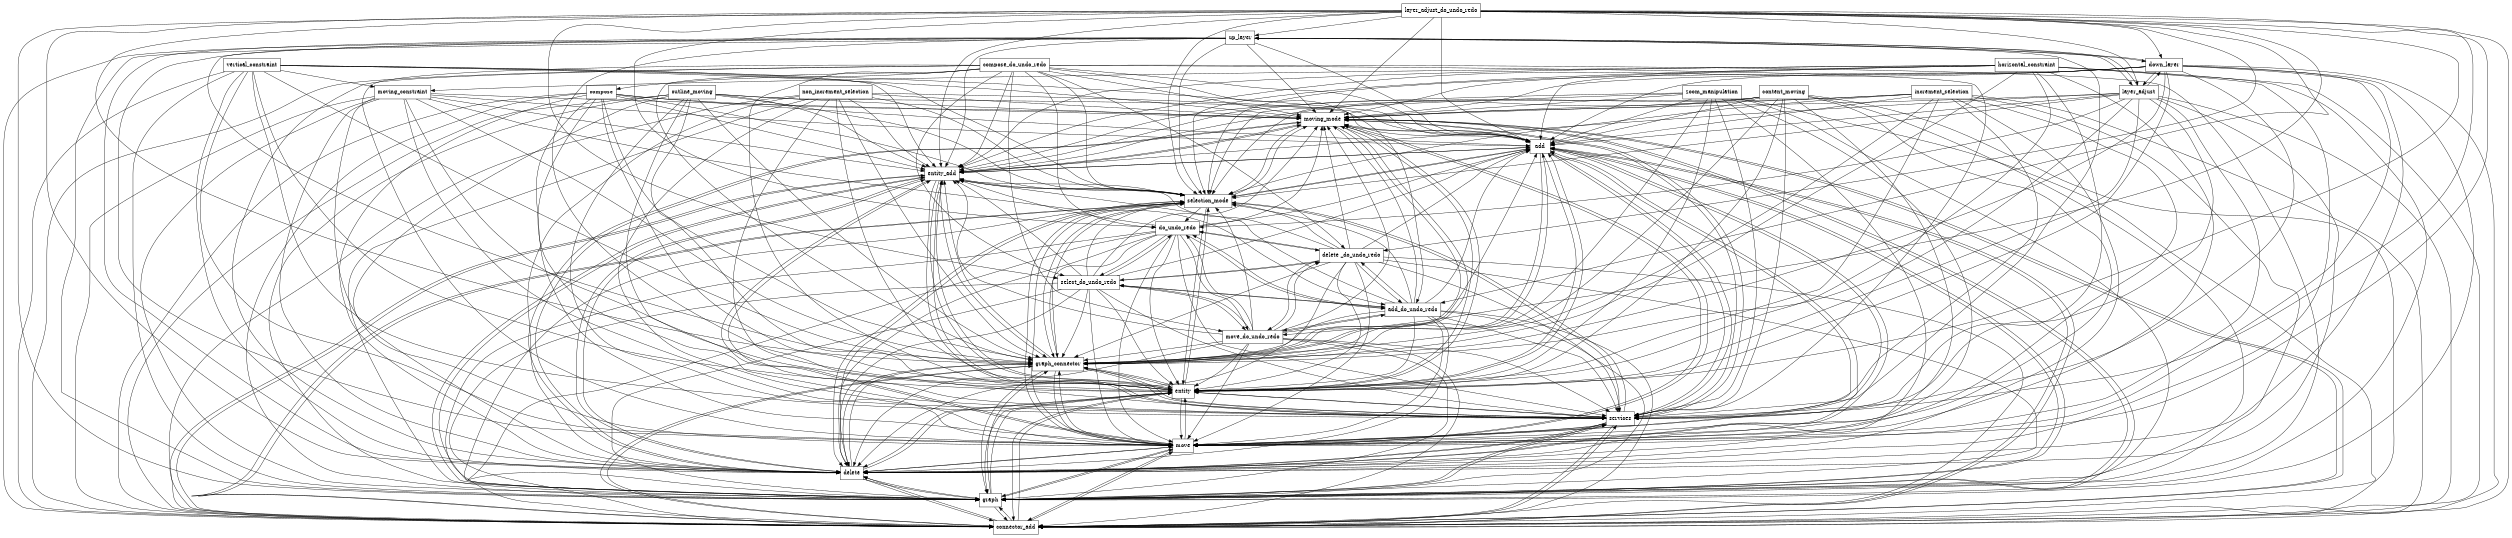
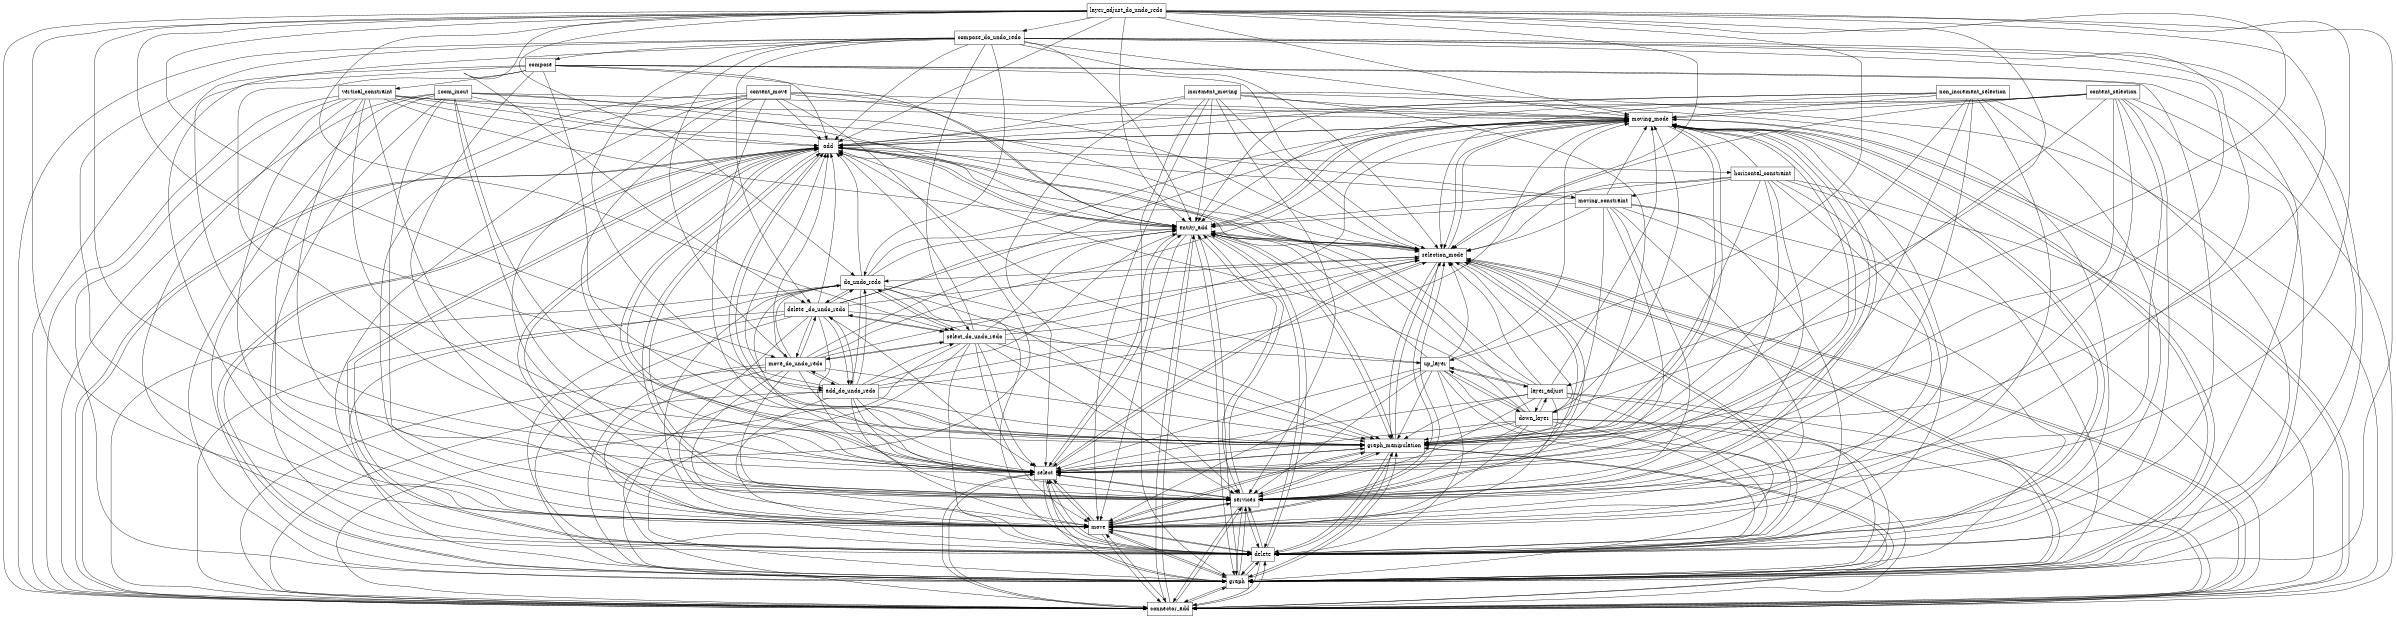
edge "layer_adjust_do_undo_redo" -> "delete": now "layer_adjust_do_undo_redo" -> "compose_do_undo_redo"
edge "horizontal_constraint" -> "add": reversed
node "outline_moving": label "outline_moving" -> "increment_moving"
node "zoom_manipulation": label "zoom_manipulation" -> "zoom_inout"
node "content_moving": label "content_moving" -> "content_move"
node "increment_selection": label "increment_selection" -> "content_selection"
edge "compose" -> "moving_mode": now "compose" -> "vertical_constraint"
edge "moving_constraint" -> "add_do_undo_redo": now "moving_constraint" -> "selection_mode"
edge "layer_adjust" -> "do_undo_redo": now "layer_adjust" -> "graph"
edge "move" -> "entity_add": removed
edge "do_undo_redo" -> "move_do_undo_redo": removed
edge "select_do_undo_redo" -> "add_do_undo_redo": now "select_do_undo_redo" -> "up_layer"
node "graph_connector": label "graph_connector" -> "graph_manipulation"
edge "move" -> "moving_mode": removed
node "entity": label "entity" -> "select"
edge "non_increment_selection" -> "connector_add": removed
edge "graph" -> "selection_mode": added
